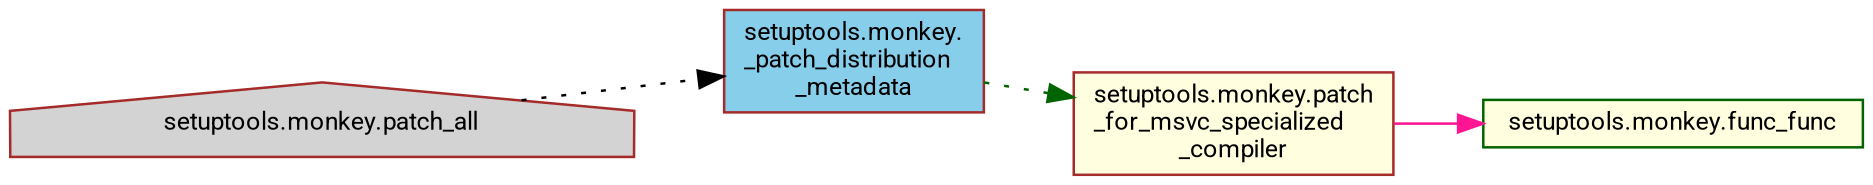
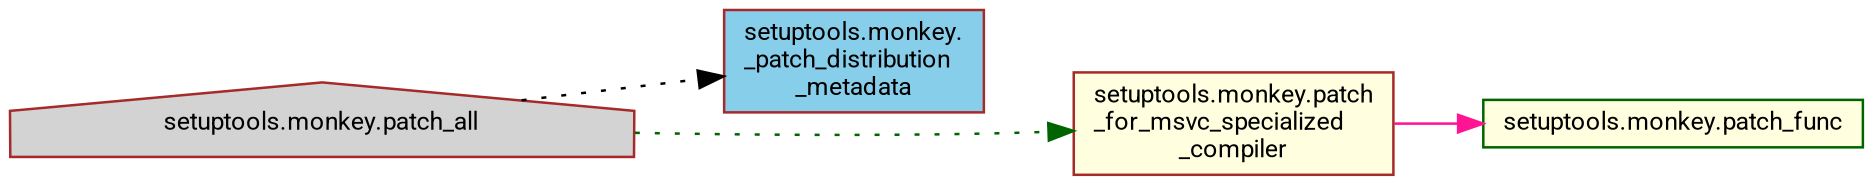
edge "setuptools.monkey. _patch_distribution _metadata" -> "setuptools.monkey.patch _for_msvc_specialized _compiler": now "setuptools.monkey.patch_all" -> "setuptools.monkey.patch _for_msvc_specialized _compiler"
node "setuptools.monkey.func_func": label "setuptools.monkey.func_func" -> "setuptools.monkey.patch_func"
